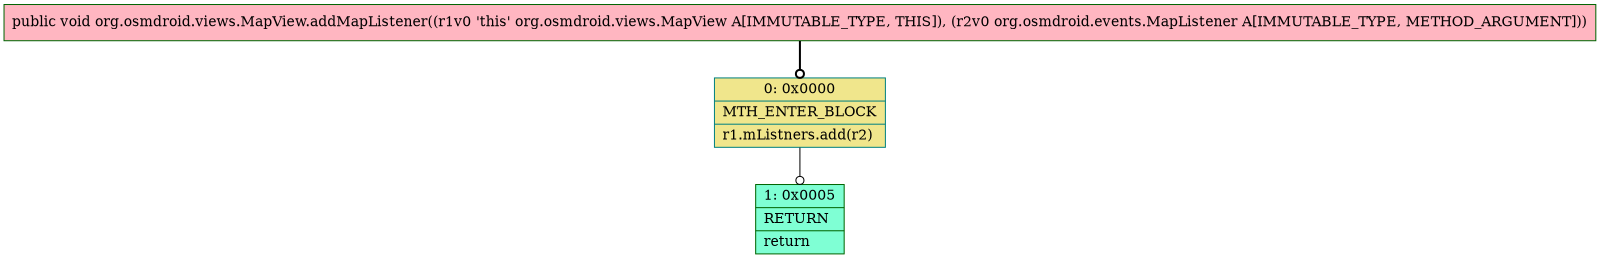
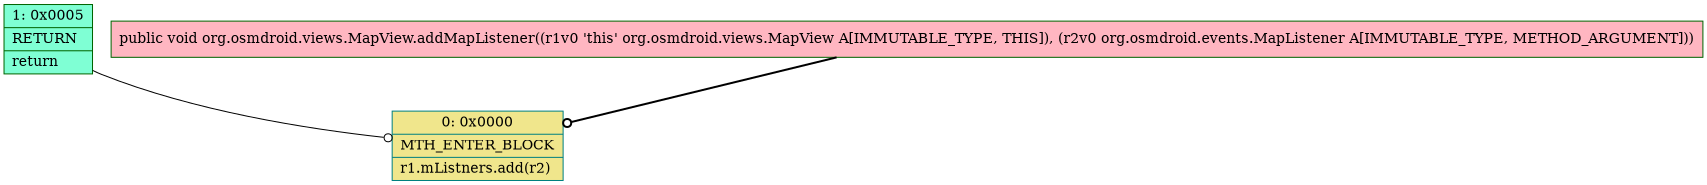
edge "0: 0x0000" -> "1: 0x0005": reversed
